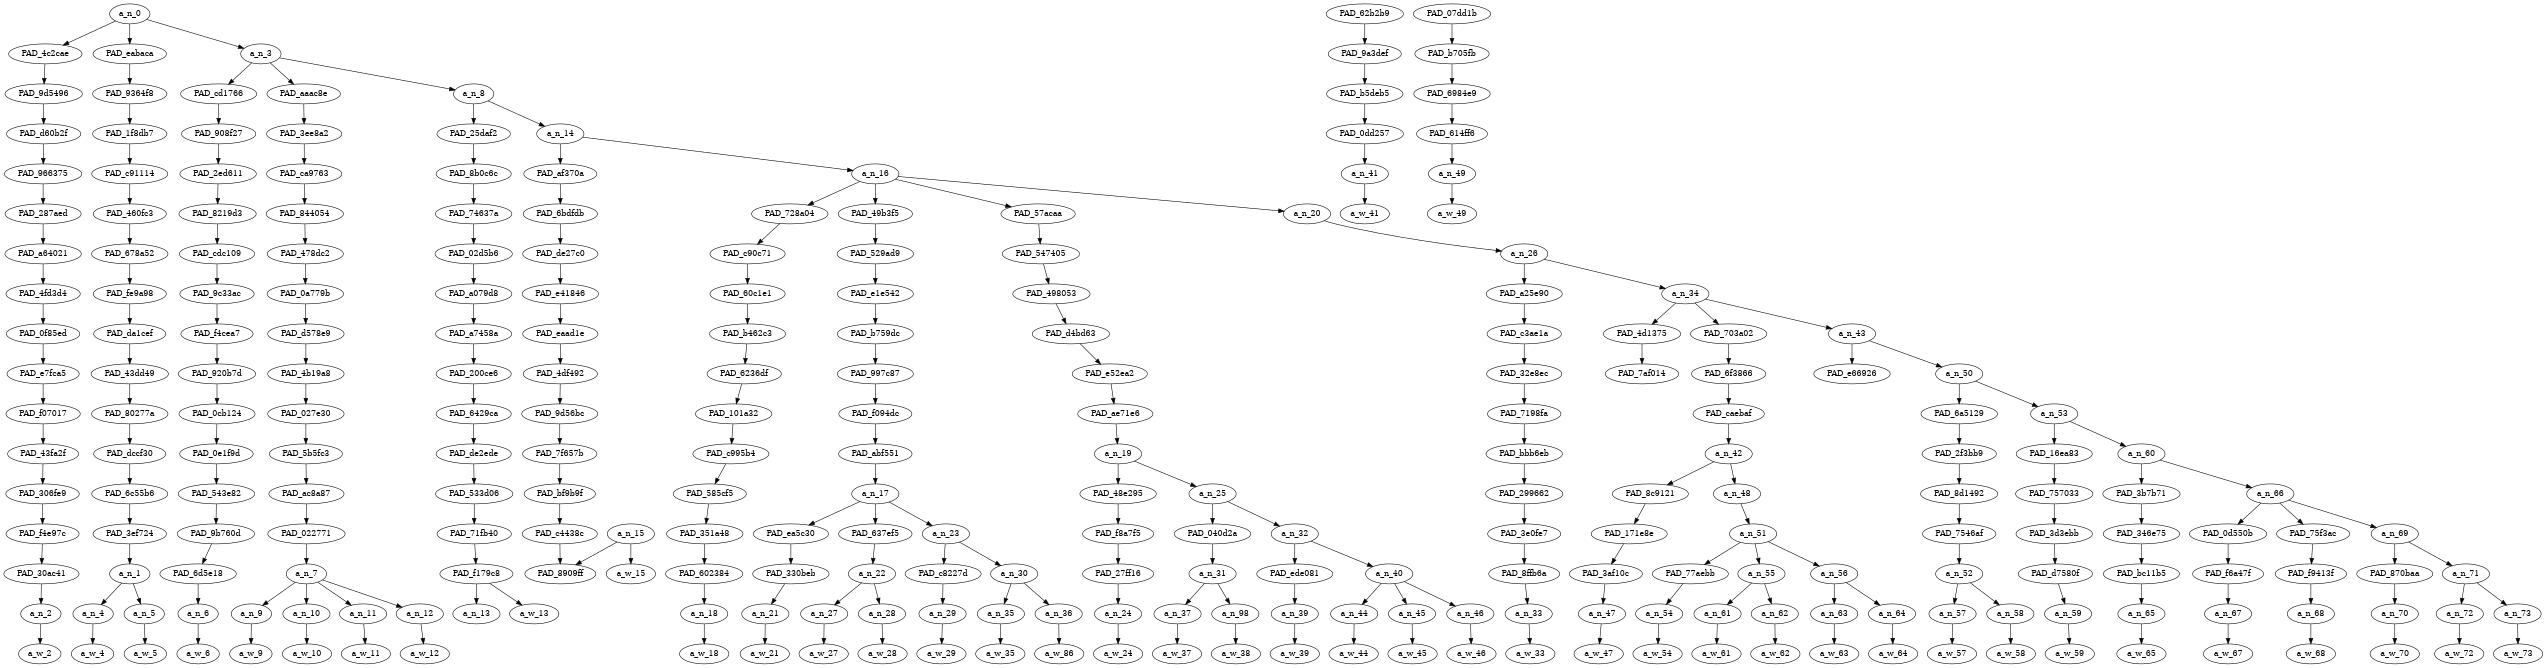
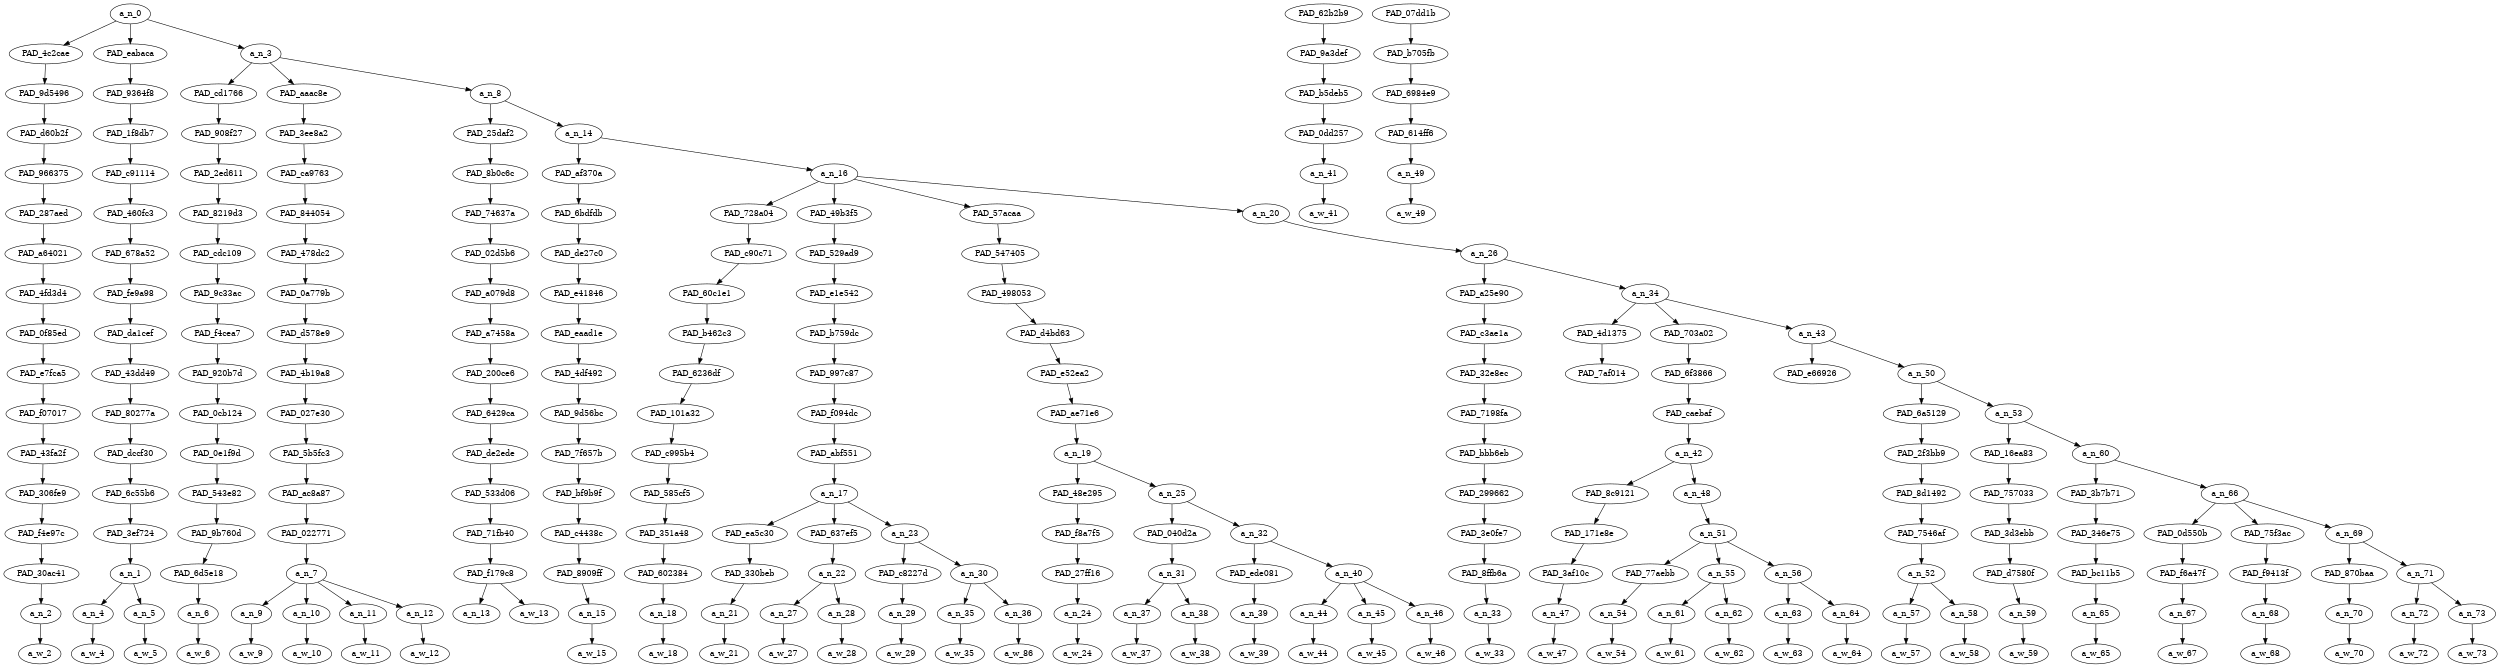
edge "a_n_15" -> "PAD_8909ff": reversed
node "a_n_98": label "a_n_98" -> "a_n_38"
